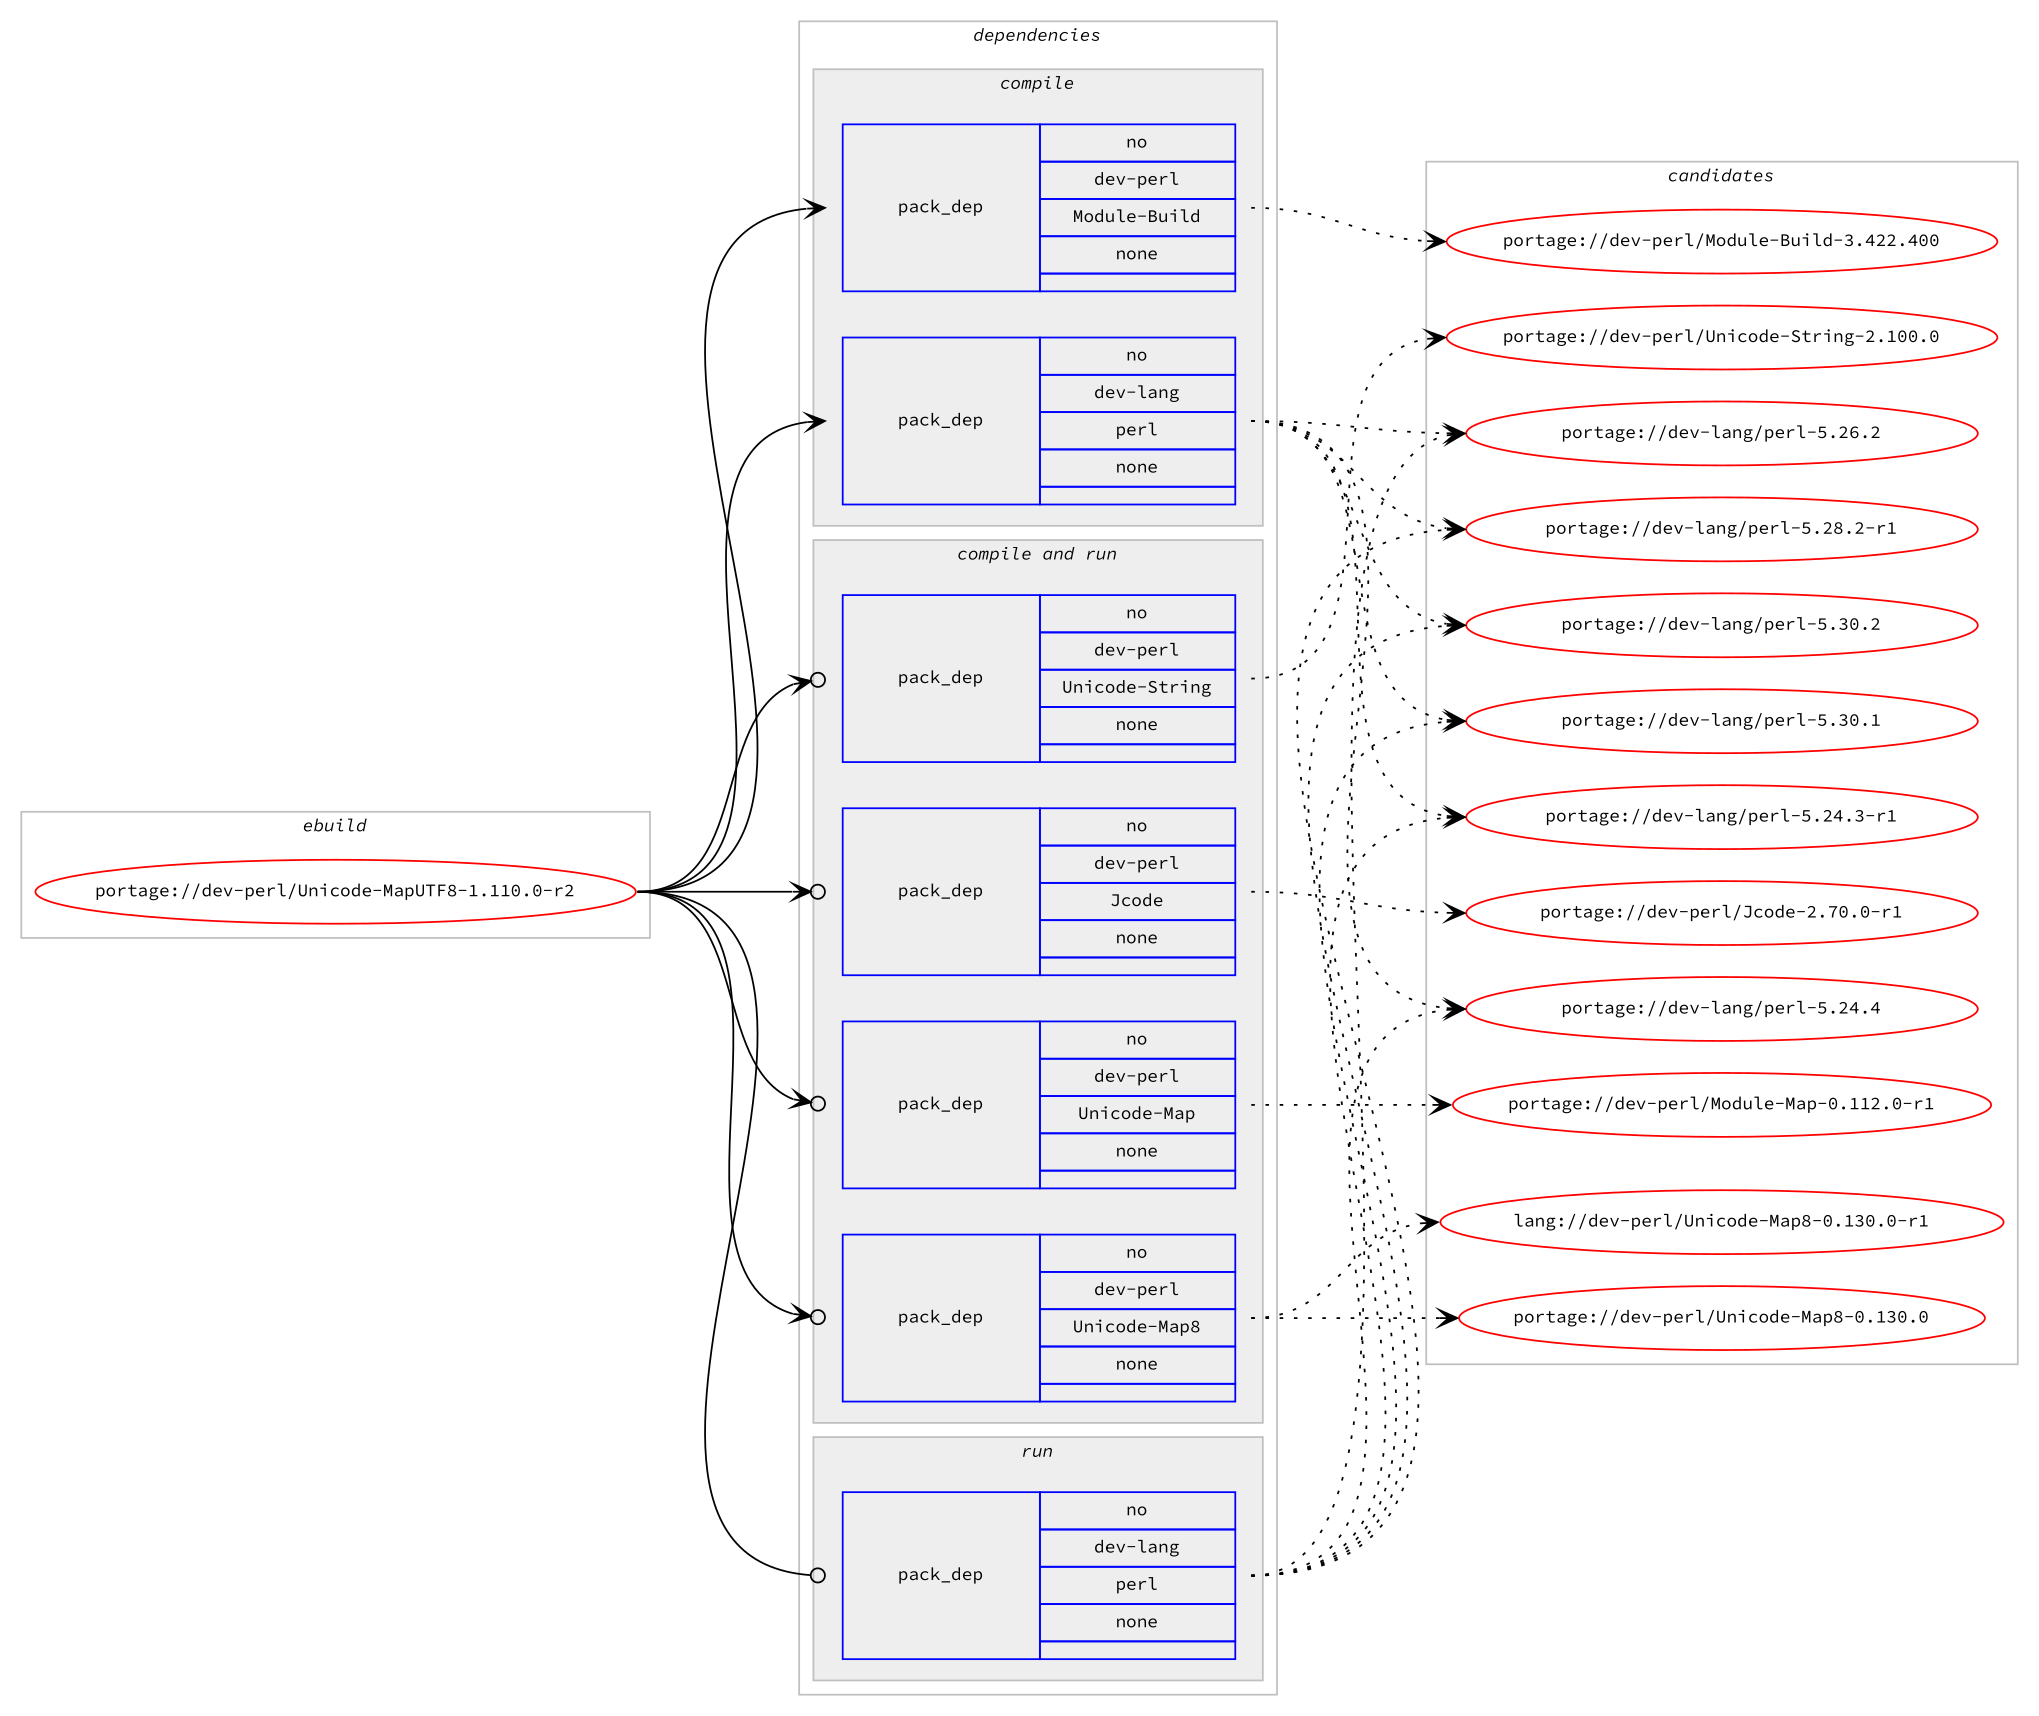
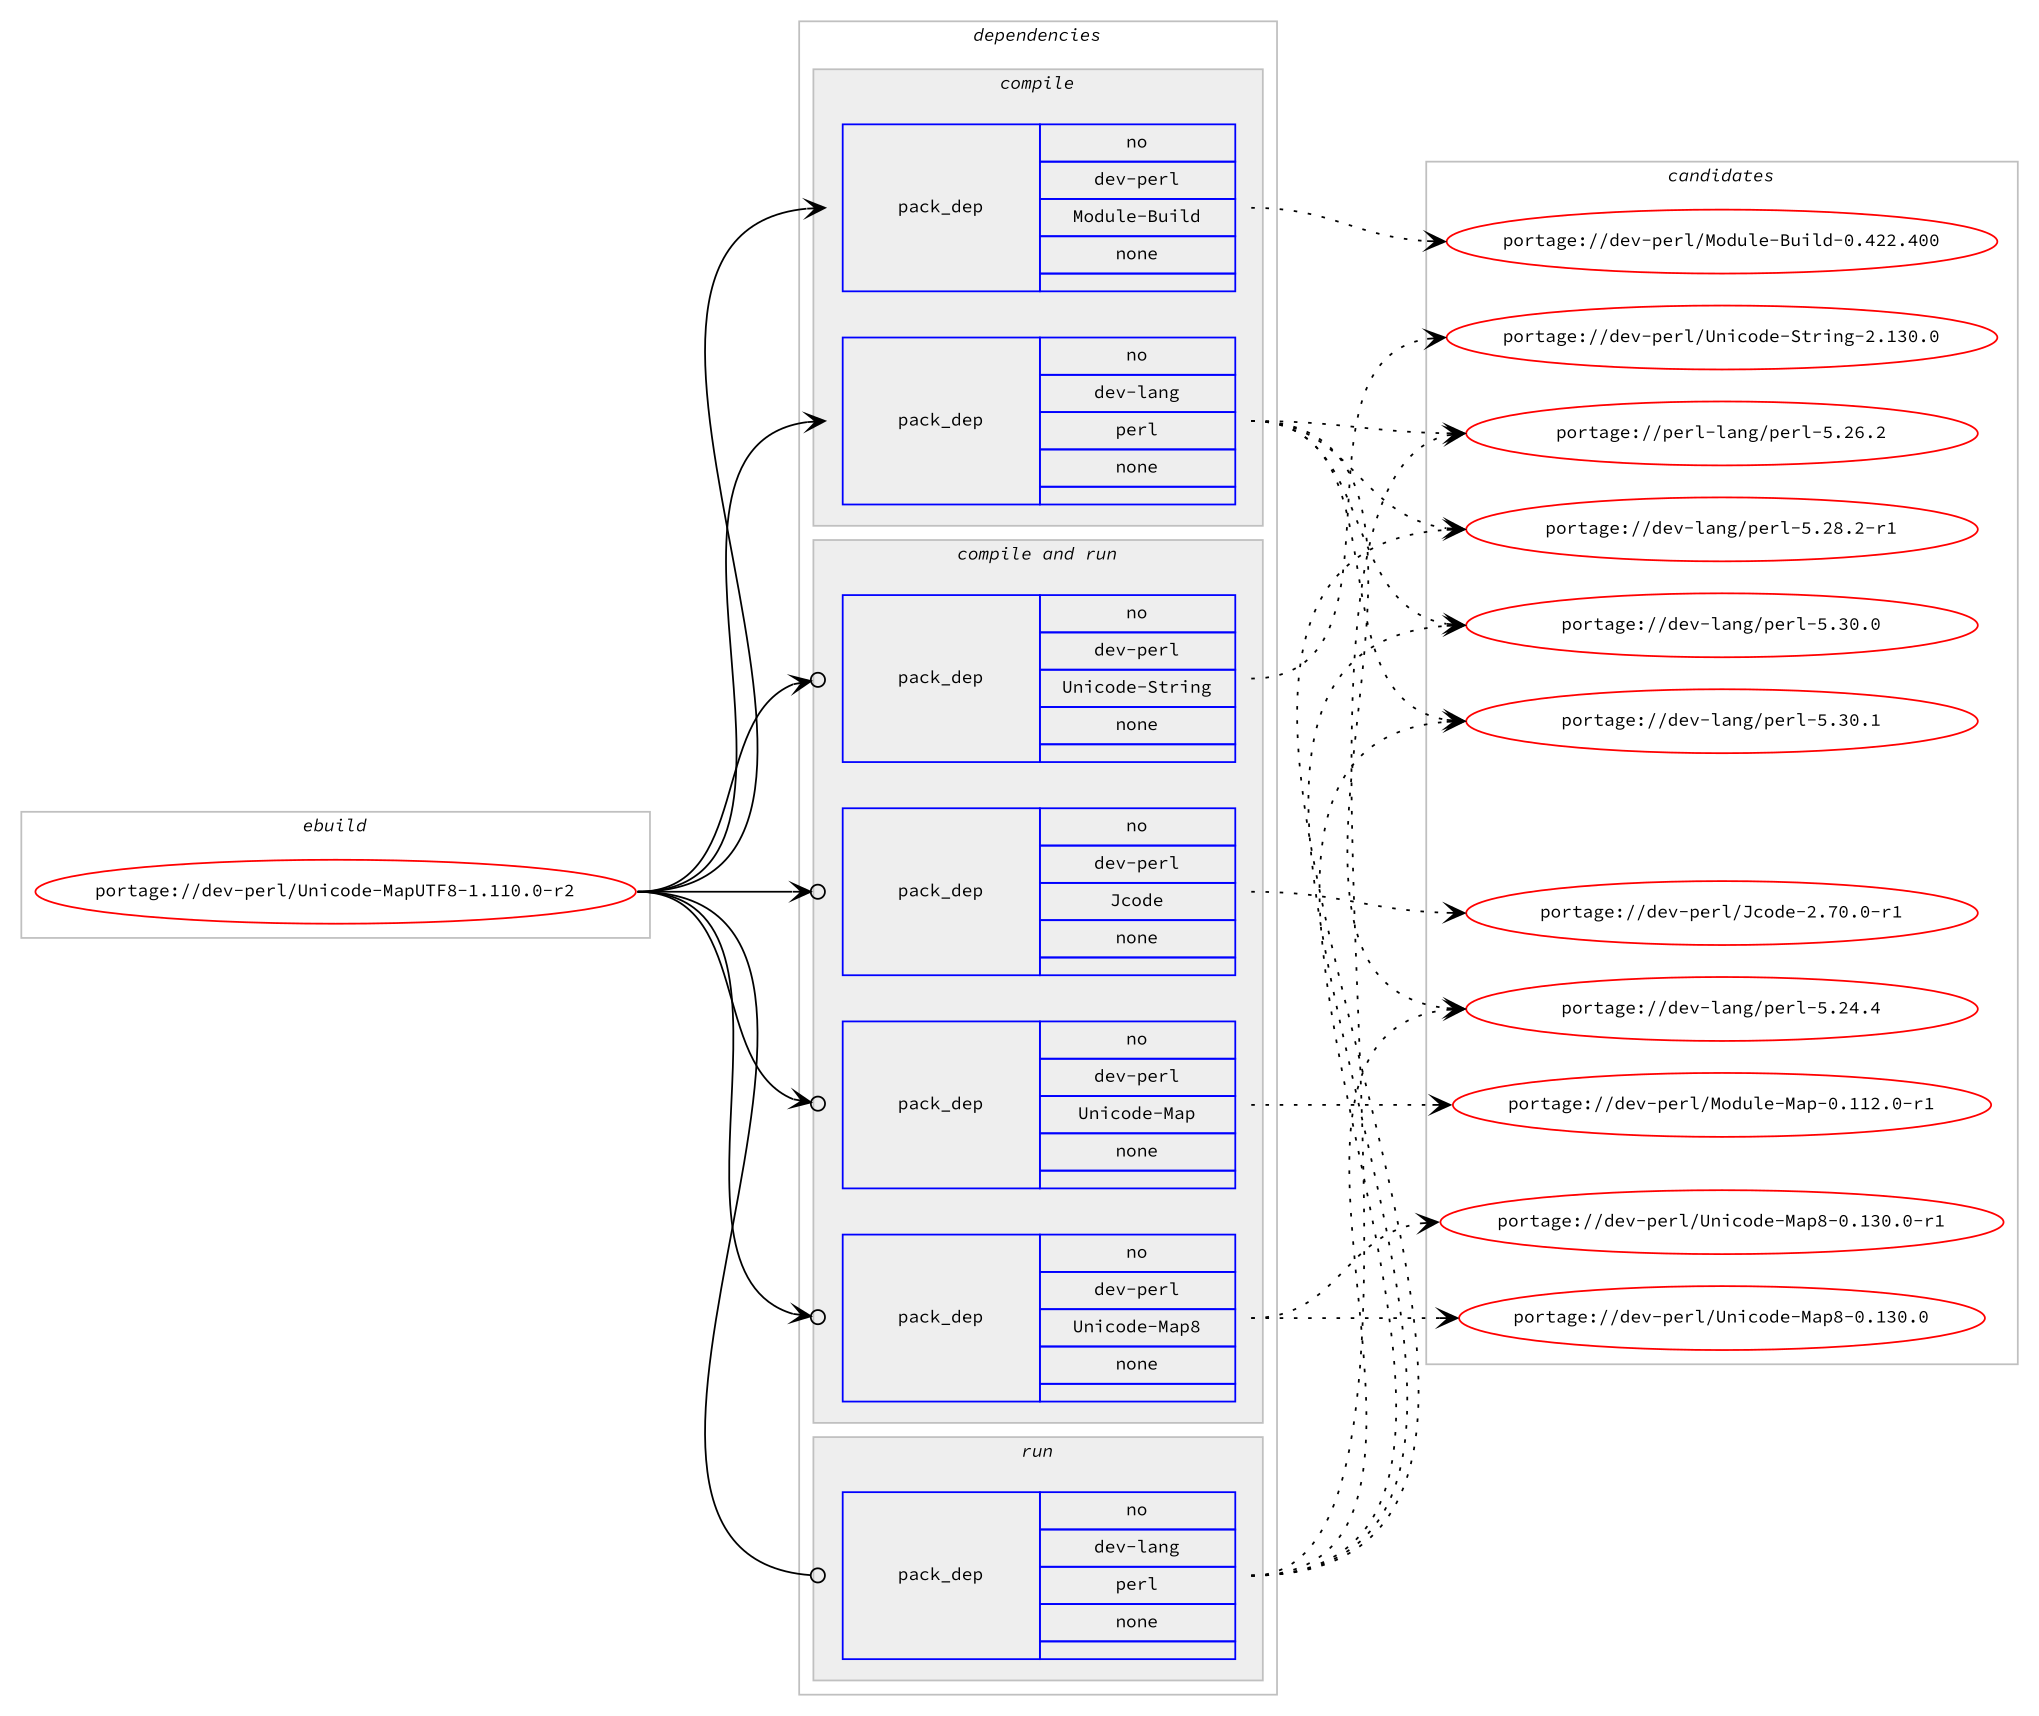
node "portage://dev-perl/Module-Build-3.422.400": label "portage://dev-perl/Module-Build-3.422.400" -> "portage://dev-perl/Module-Build-0.422.400"
node "portage://dev-perl/Unicode-String-2.100.0": label "portage://dev-perl/Unicode-String-2.100.0" -> "portage://dev-perl/Unicode-String-2.130.0"
node "portage://dev-lang/perl-5.26.2": label "portage://dev-lang/perl-5.26.2" -> "portage://perl-lang/perl-5.26.2"
node "portage://dev-lang/perl-5.30.2": label "portage://dev-lang/perl-5.30.2" -> "portage://dev-lang/perl-5.30.0"
node "portage://dev-lang/perl-5.24.3-r1": removed
node "lang://dev-perl/Unicode-Map8-0.130.0-r1": label "lang://dev-perl/Unicode-Map8-0.130.0-r1" -> "portage://dev-perl/Unicode-Map8-0.130.0-r1"
